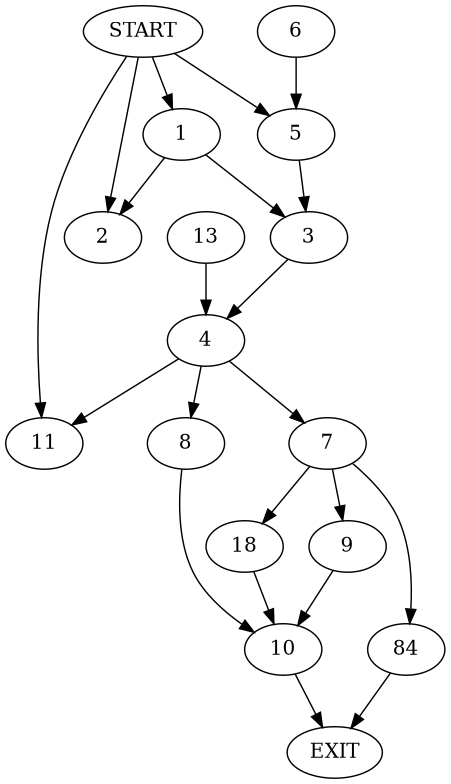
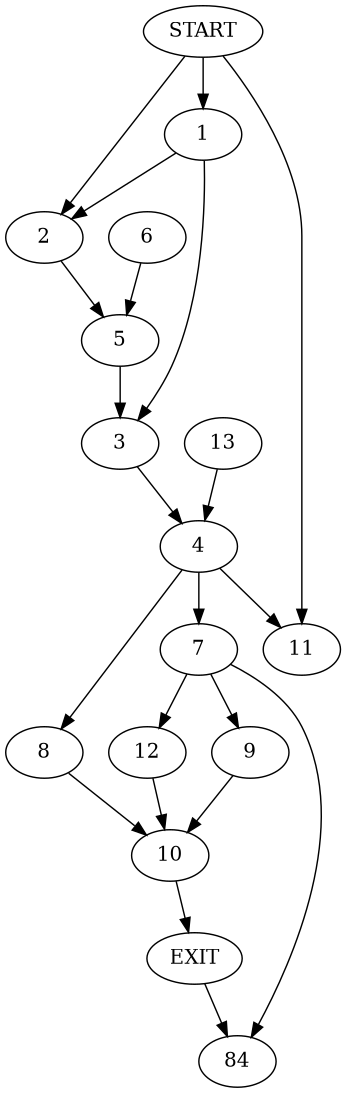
edge "START" -> "5": now "2" -> "5"
node "18": label "18" -> "12"
edge "84" -> "EXIT": reversed
